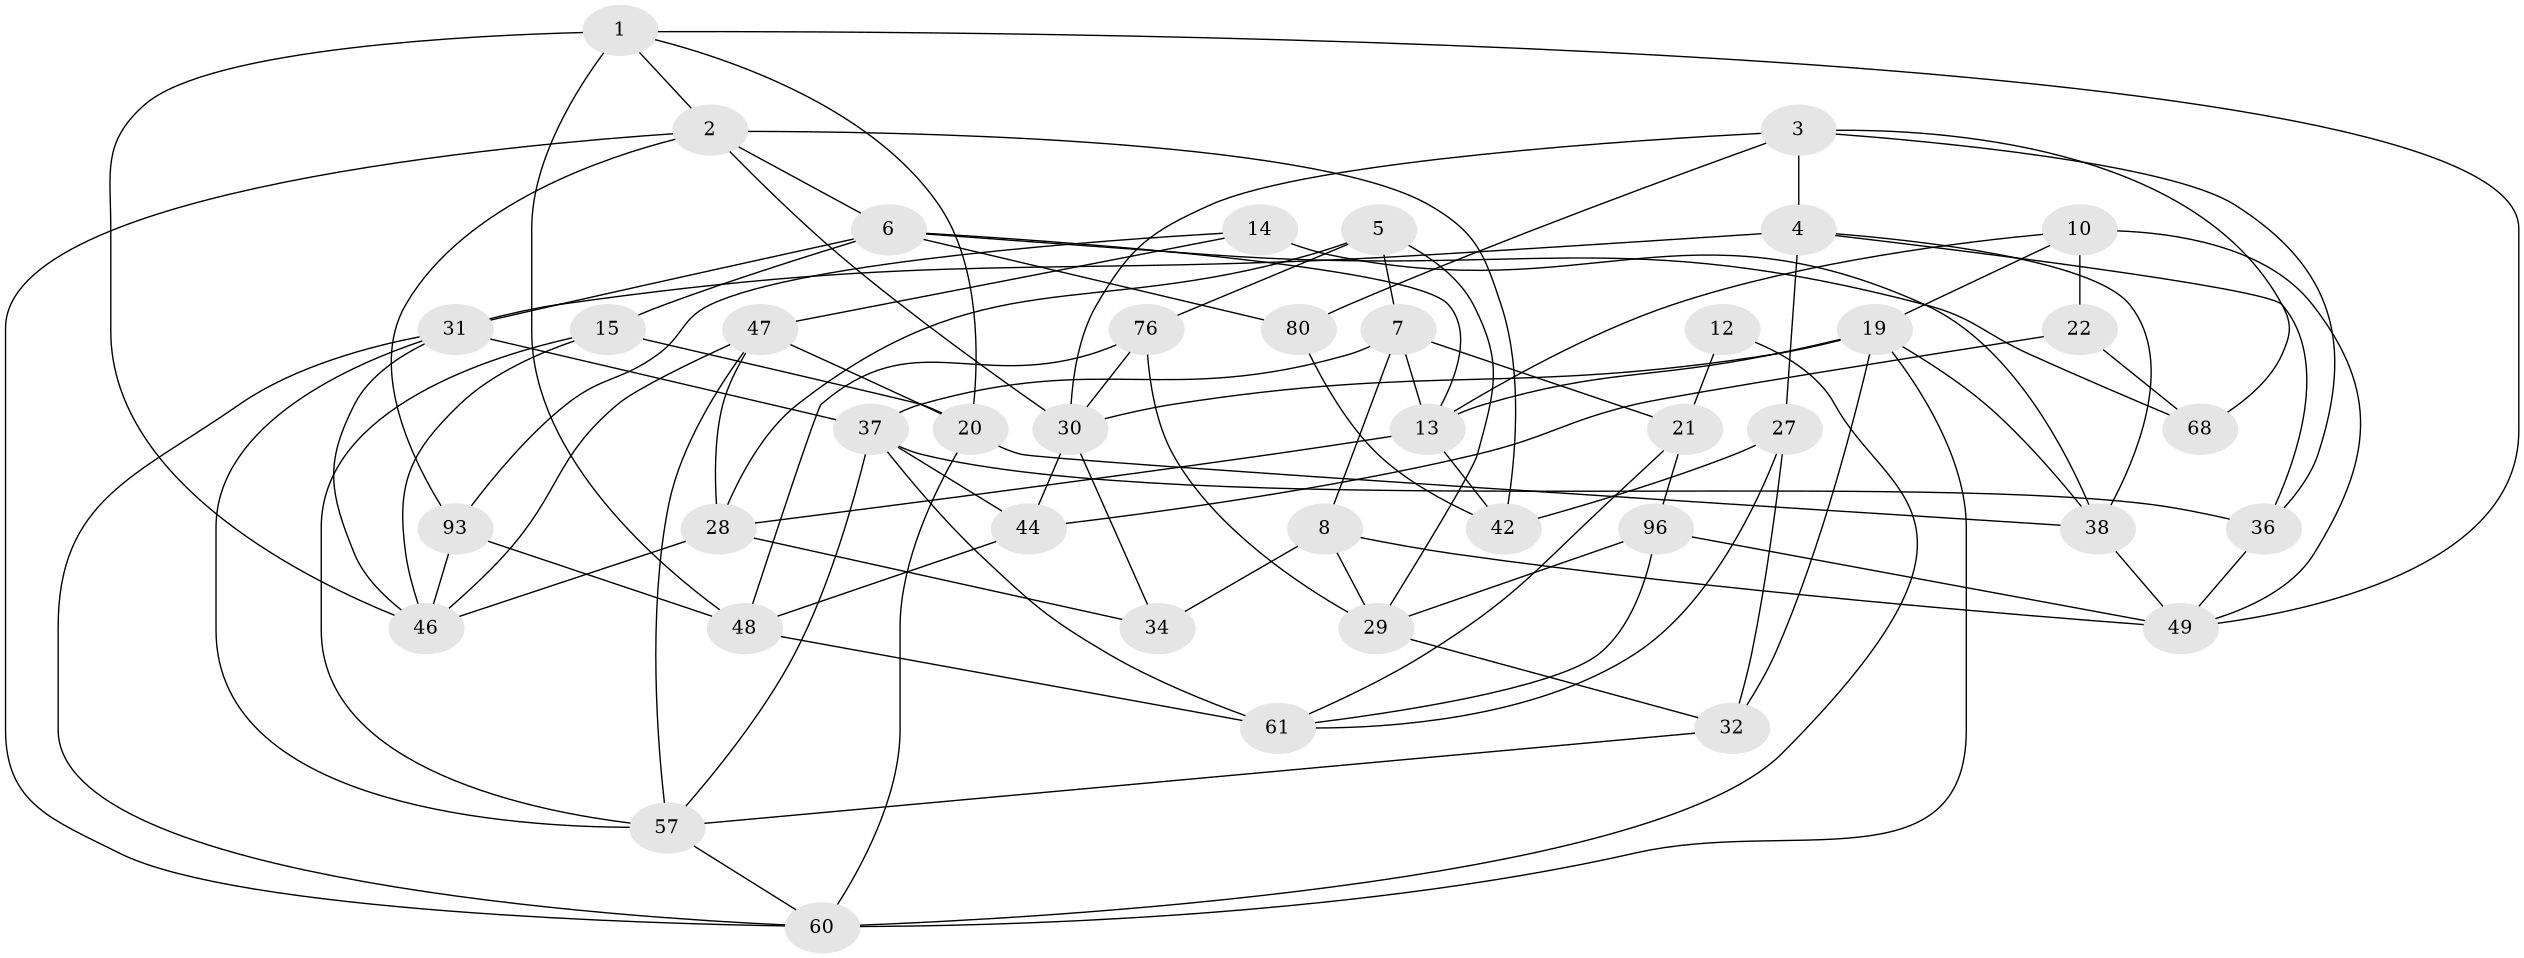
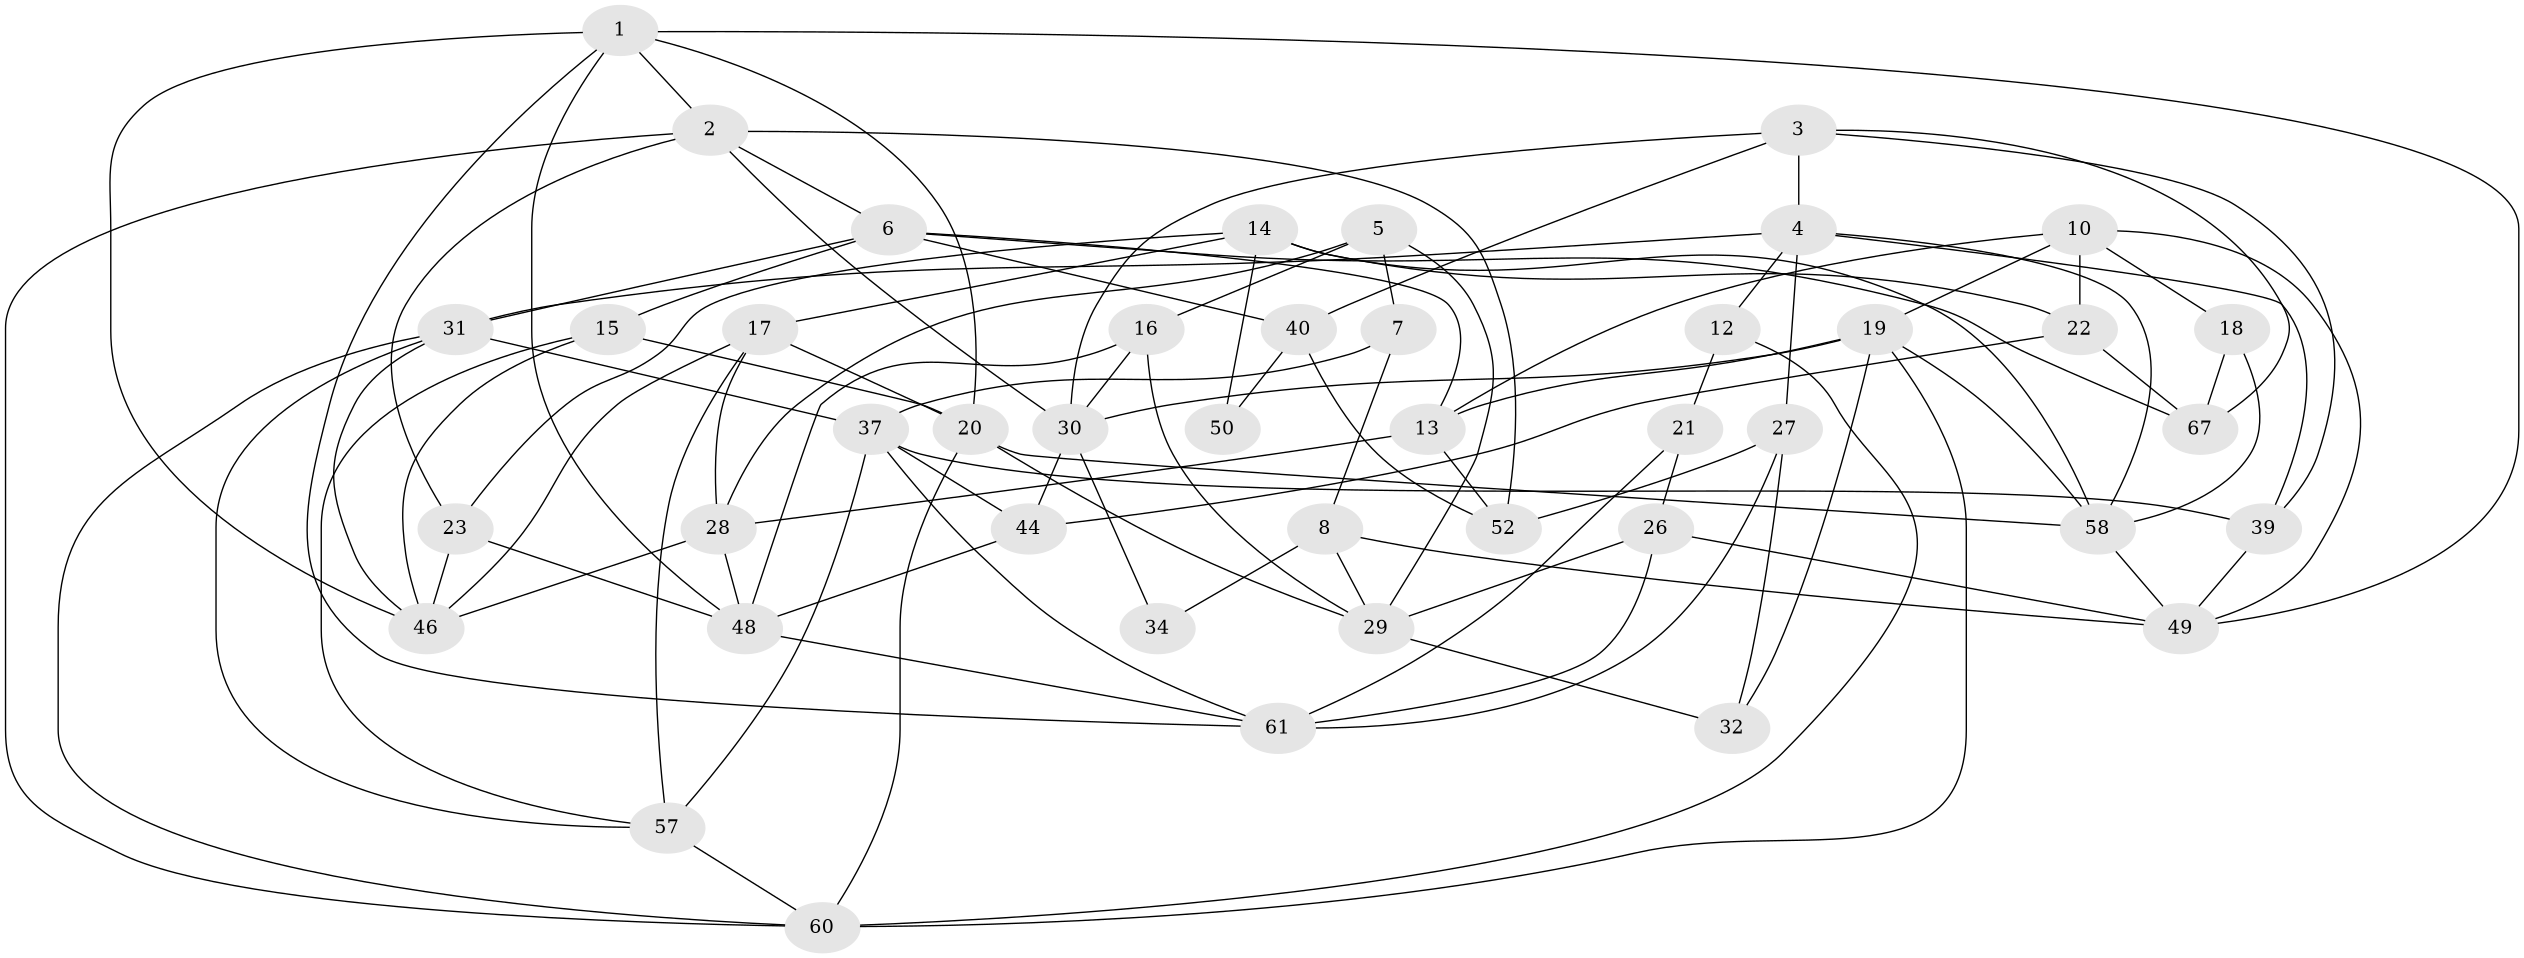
edge "14" -- "22": added
edge "4" -- "12": added
node "47": label "47" -> "17"
node "76": label "76" -> "16"
node "80": label "80" -> "40"
node "18": added
edge "7" -- "21": removed
edge "7" -- "13": removed
node "50": added
node "68": label "68" -> "67"
node "93": label "93" -> "23"
node "42": label "42" -> "52"
node "96": label "96" -> "26"
node "38": label "38" -> "58"
node "36": label "36" -> "39"
edge "20" -- "29": added
edge "28" -- "34": now "28" -- "48"
edge "1" -- "61": added
edge "32" -- "57": removed
